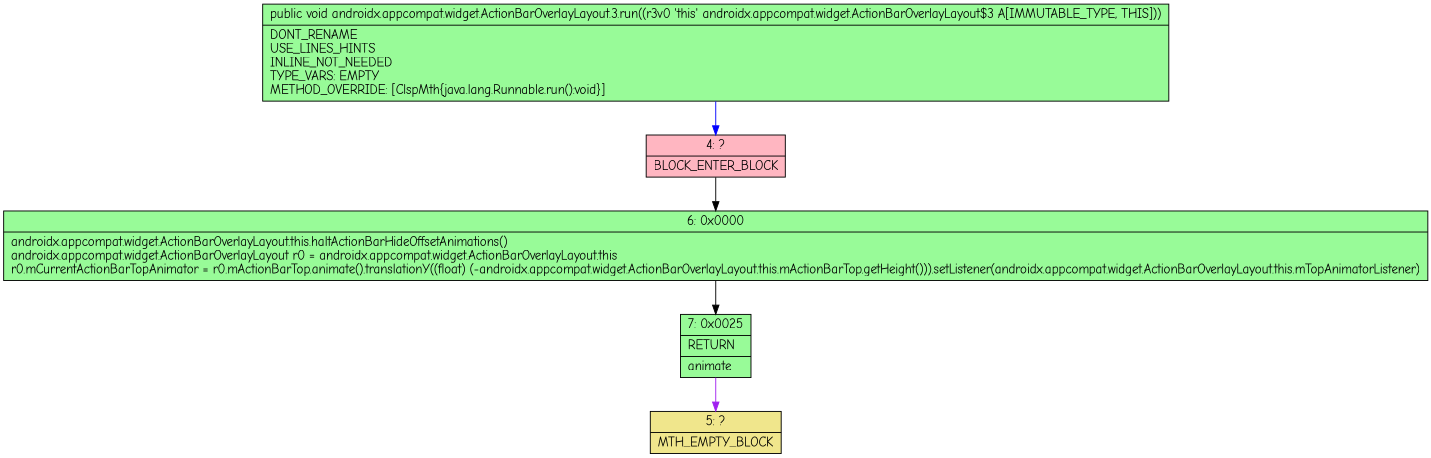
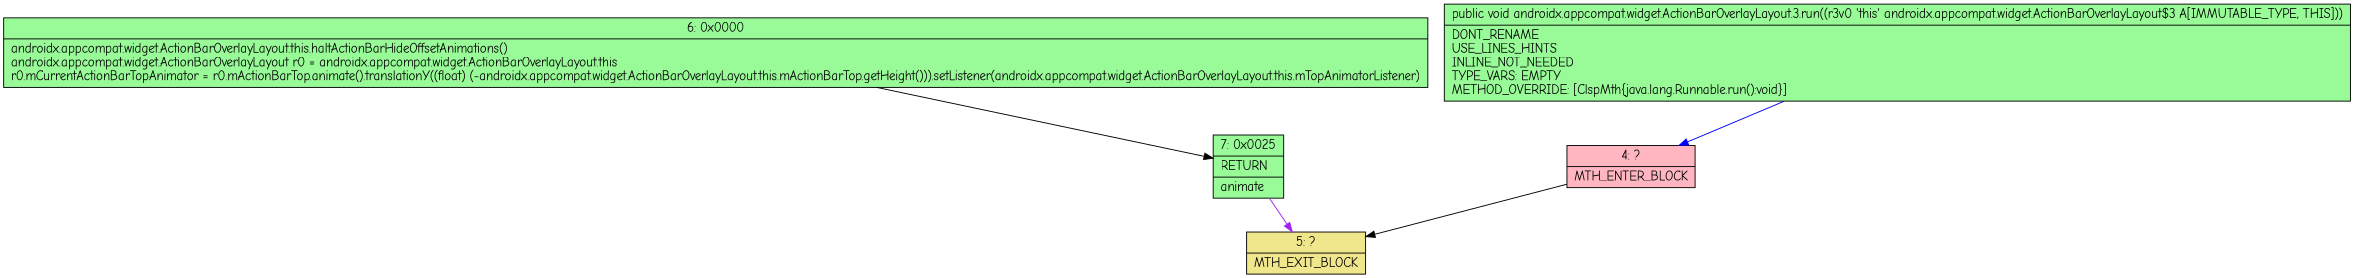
node "4: ?": text "BLOCK_ENTER_BLOCK" -> "MTH_ENTER_BLOCK"
edge "4: ?" -> "6: 0x0000": now "4: ?" -> "5: ?"
node "5: ?": text "MTH_EMPTY_BLOCK" -> "MTH_EXIT_BLOCK"
